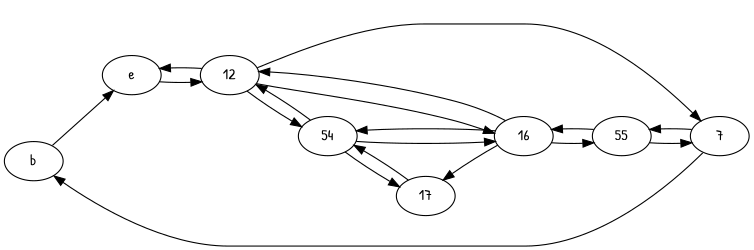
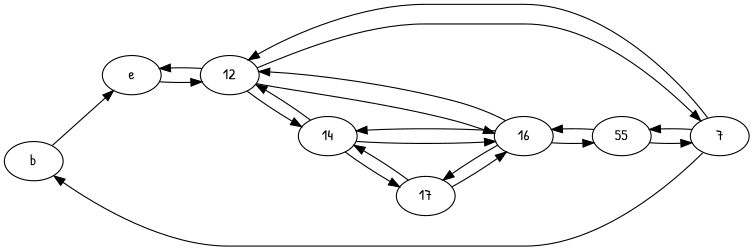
edge "7" -> "12": added
node "54": label "54" -> "14"
edge "17" -> "16": added
